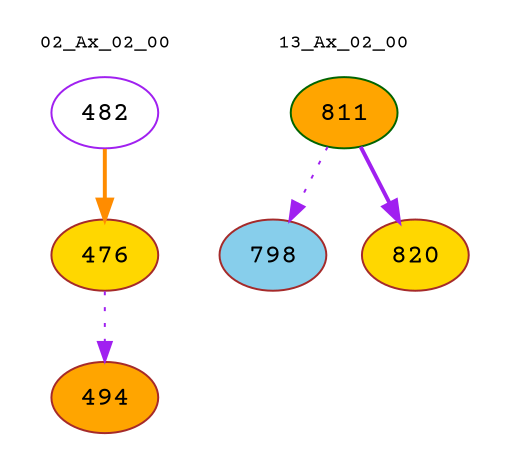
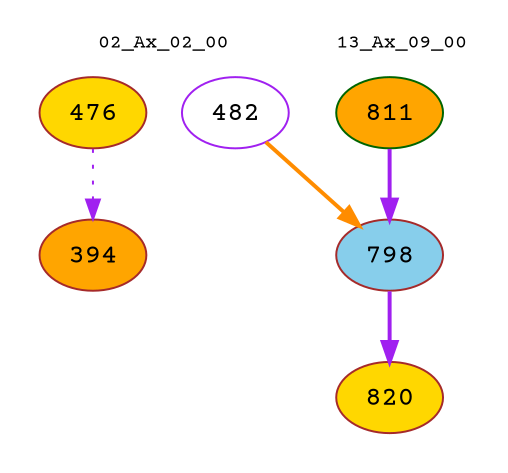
cluster "13_Ax_02_00": label "13_Ax_02_00" -> "13_Ax_09_00"
edge "482" -> "476": now "482" -> "798"
edge "811" -> "798": style dotted -> bold
edge "811" -> "820": now "798" -> "820"
node "494": label "494" -> "394"
